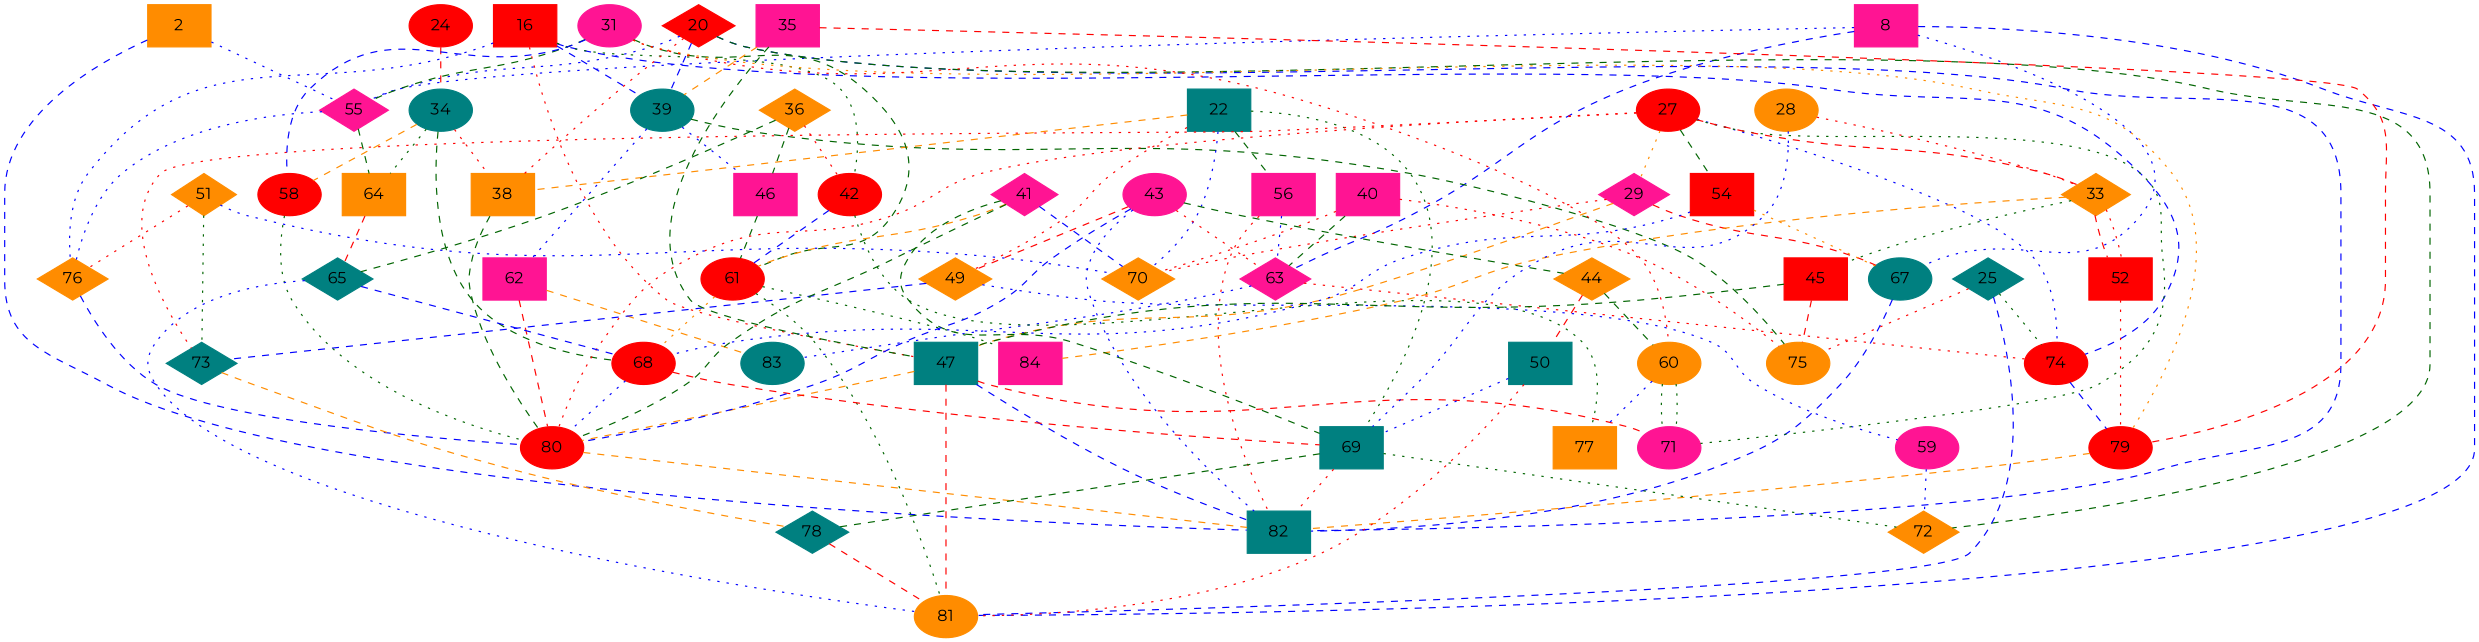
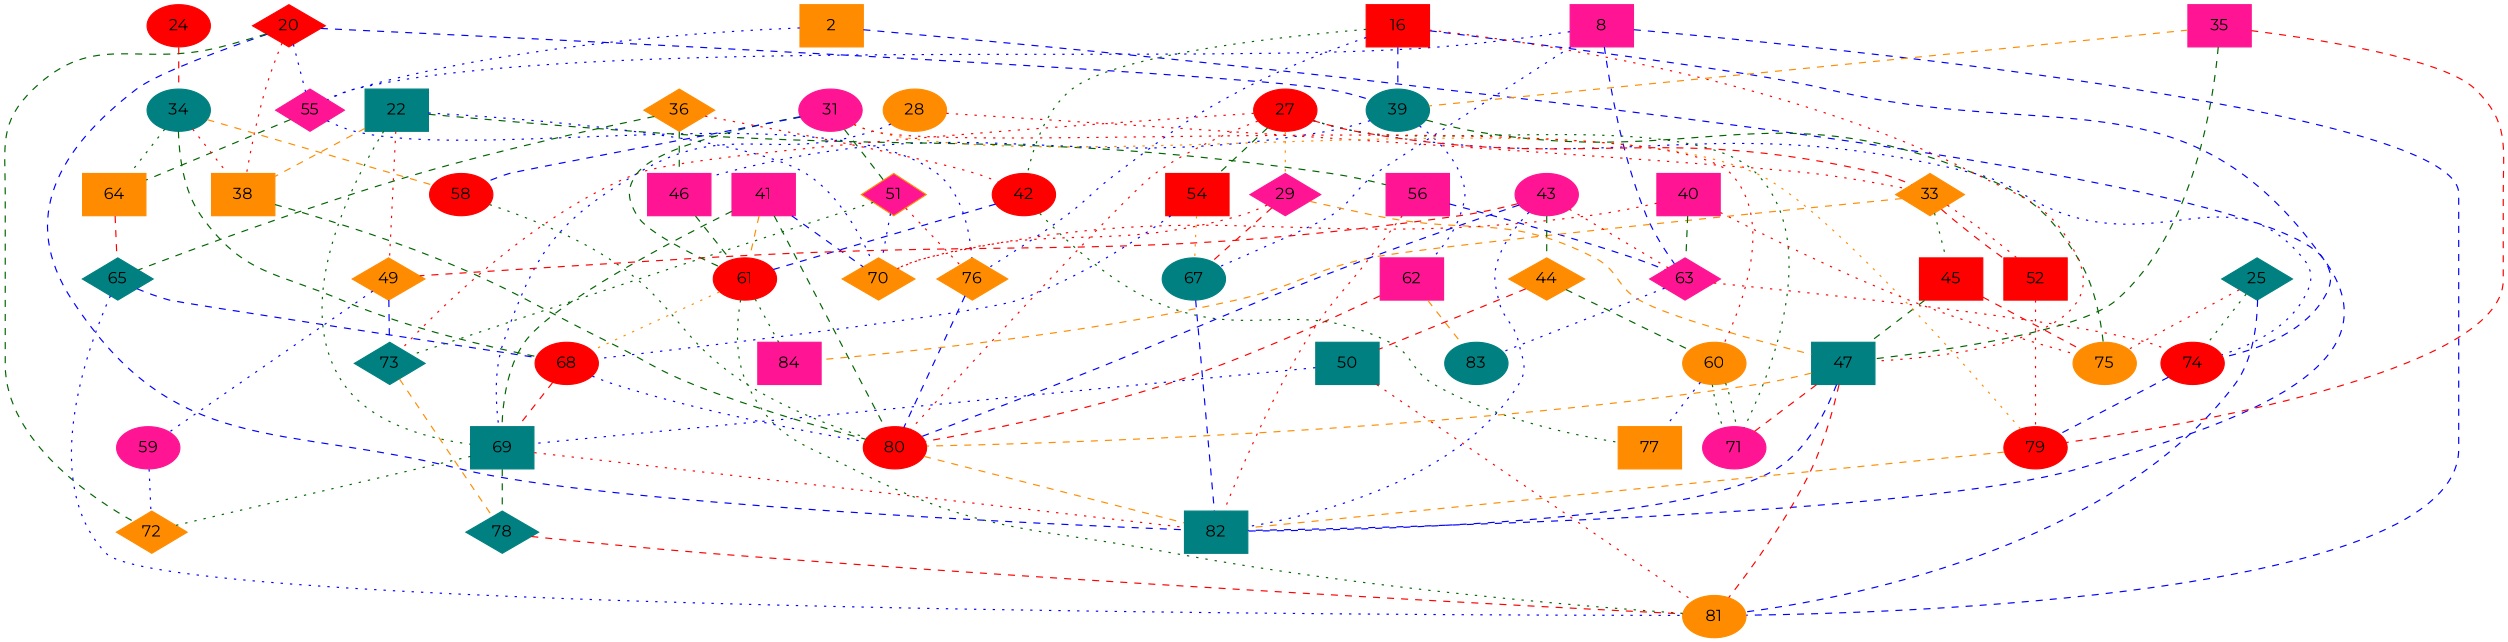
edge "31" -- "55": now "31" -- "51"
node "51": fillcolor darkorange -> deeppink
node "41": shape diamond -> box
edge "56" -- "63": style dotted -> dashed
